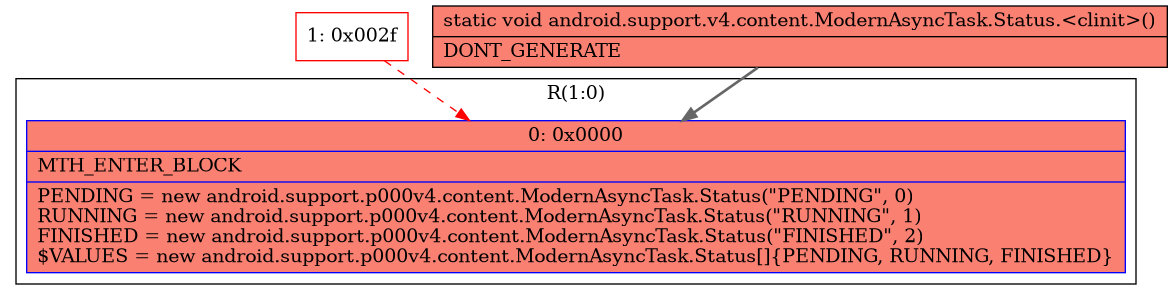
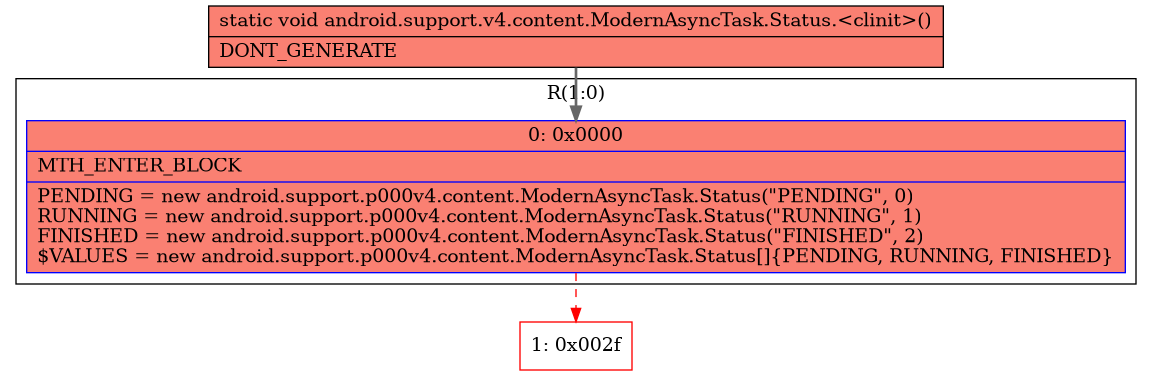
edge "1: 0x002f" -> "0: 0x0000": reversed
